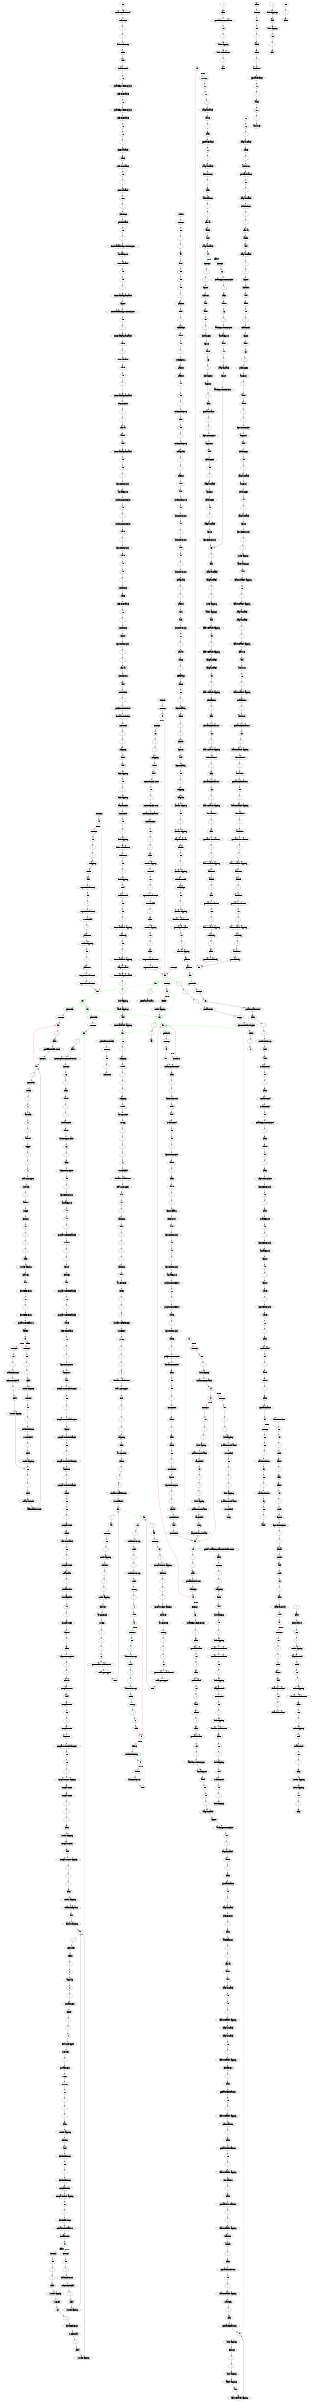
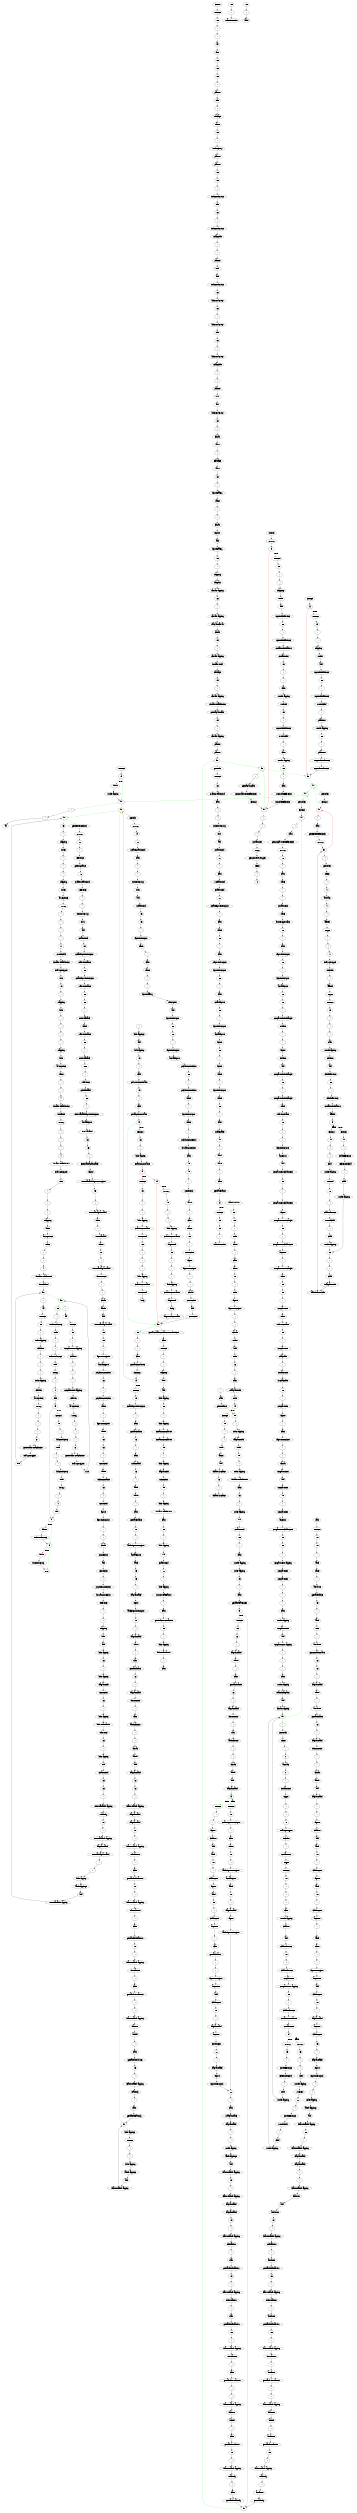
node "getContainmentReferences": added
node "getLongName": added
node "continue": removed
node "getSourceConstraint": added
node "getTargetConstraint": added
node "dx": removed
node "dy": removed
node "sourceMetaFeature": added
node "getLabelPlacement": added
node "getAnnotationValue": added
